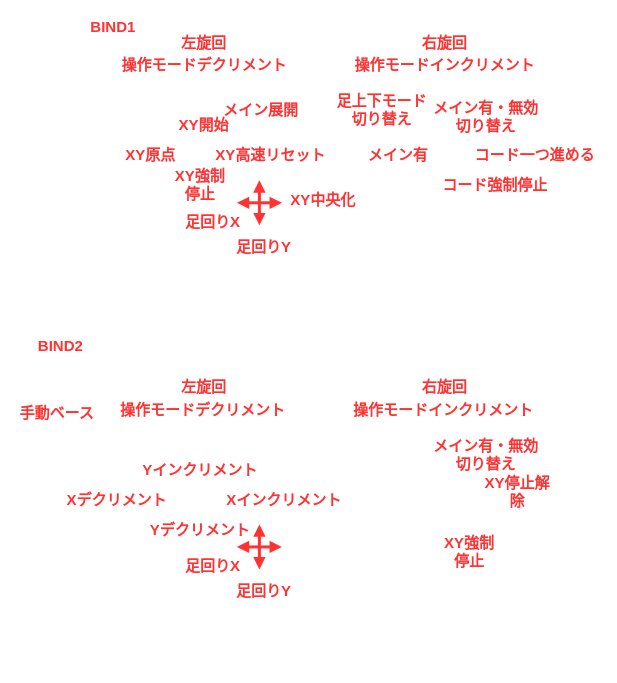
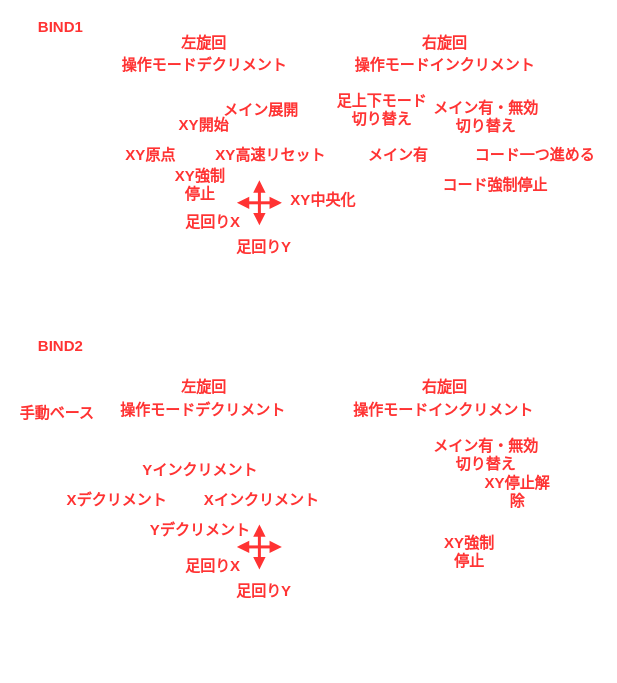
node "BIND1": moved (113, 27) -> (60, 27)
node "Xインクリメント": moved (284, 499) -> (261, 499)
